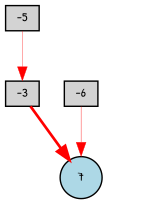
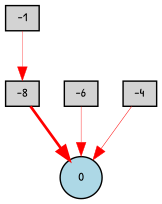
node "-5": label "-5" -> "-1"
node "-3": label "-3" -> "-8"
node "-4": added
node "7": label "7" -> "0"
